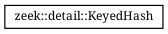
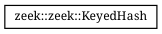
node "zeek::detail::KeyedHash": label "zeek::detail::KeyedHash" -> "zeek::zeek::KeyedHash"
